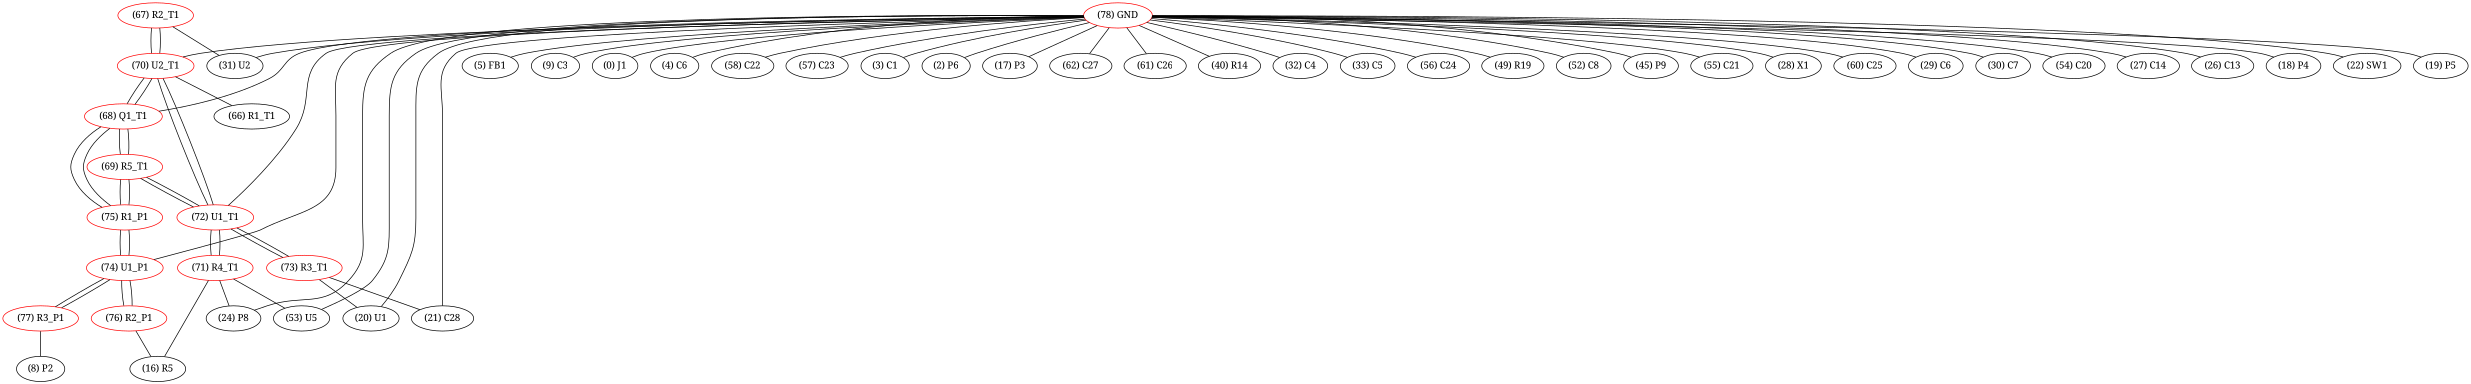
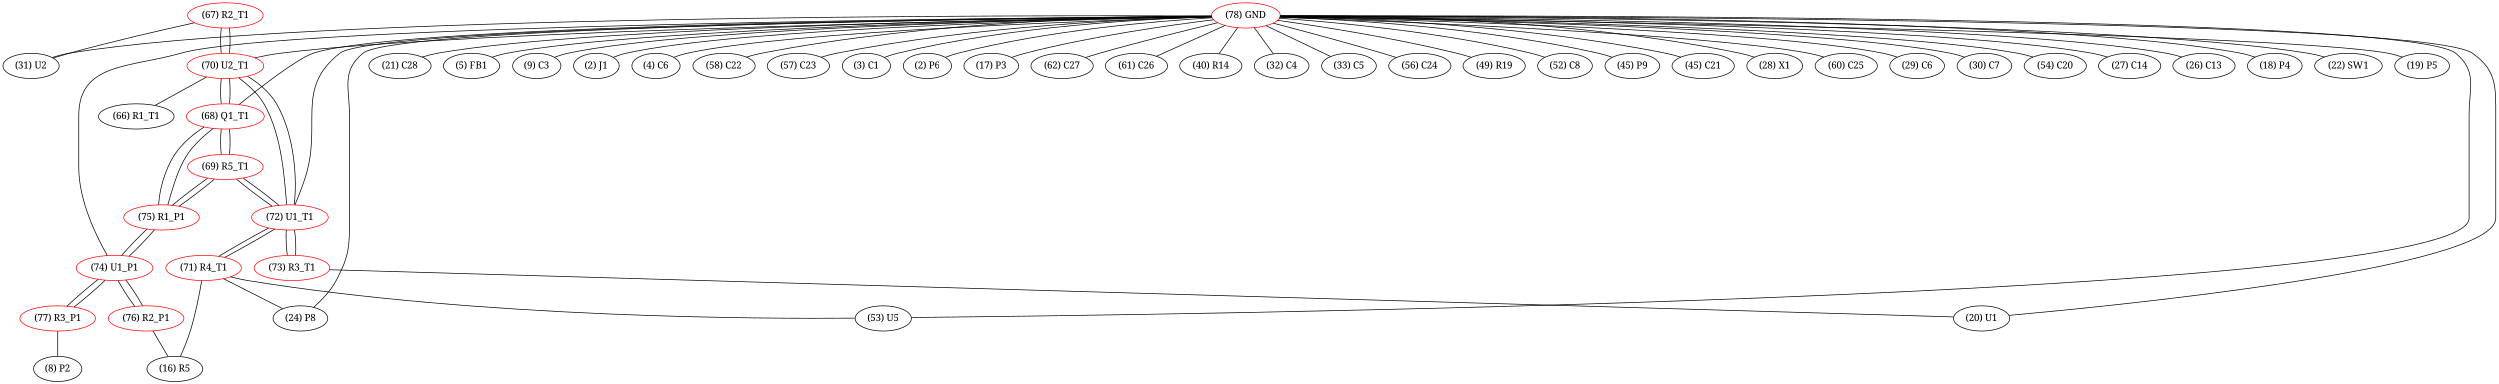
node "(0) J1": label "(0) J1" -> "(2) J1"
node "(55) C21": label "(55) C21" -> "(45) C21"
edge "(73) R3_T1" -- "(21) C28": removed
